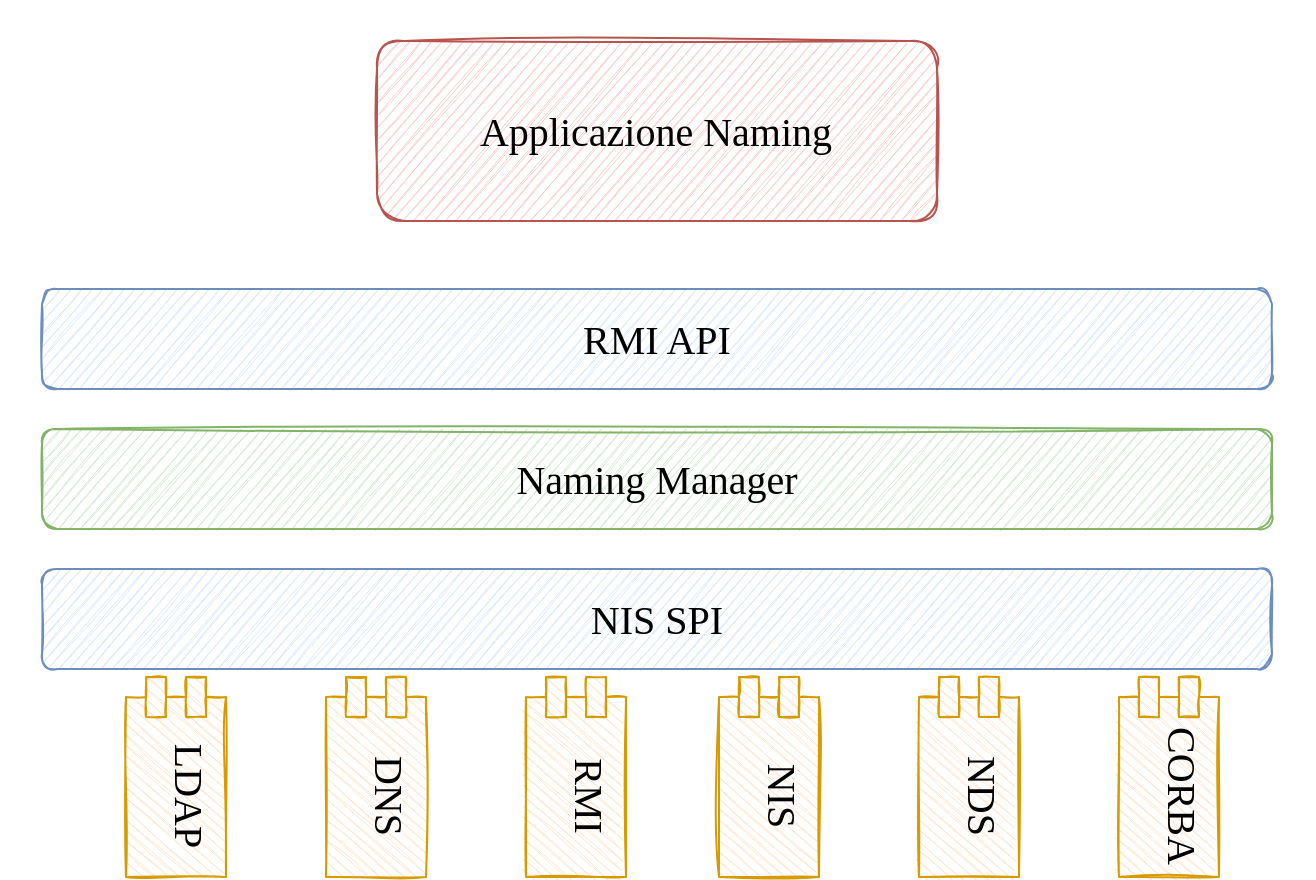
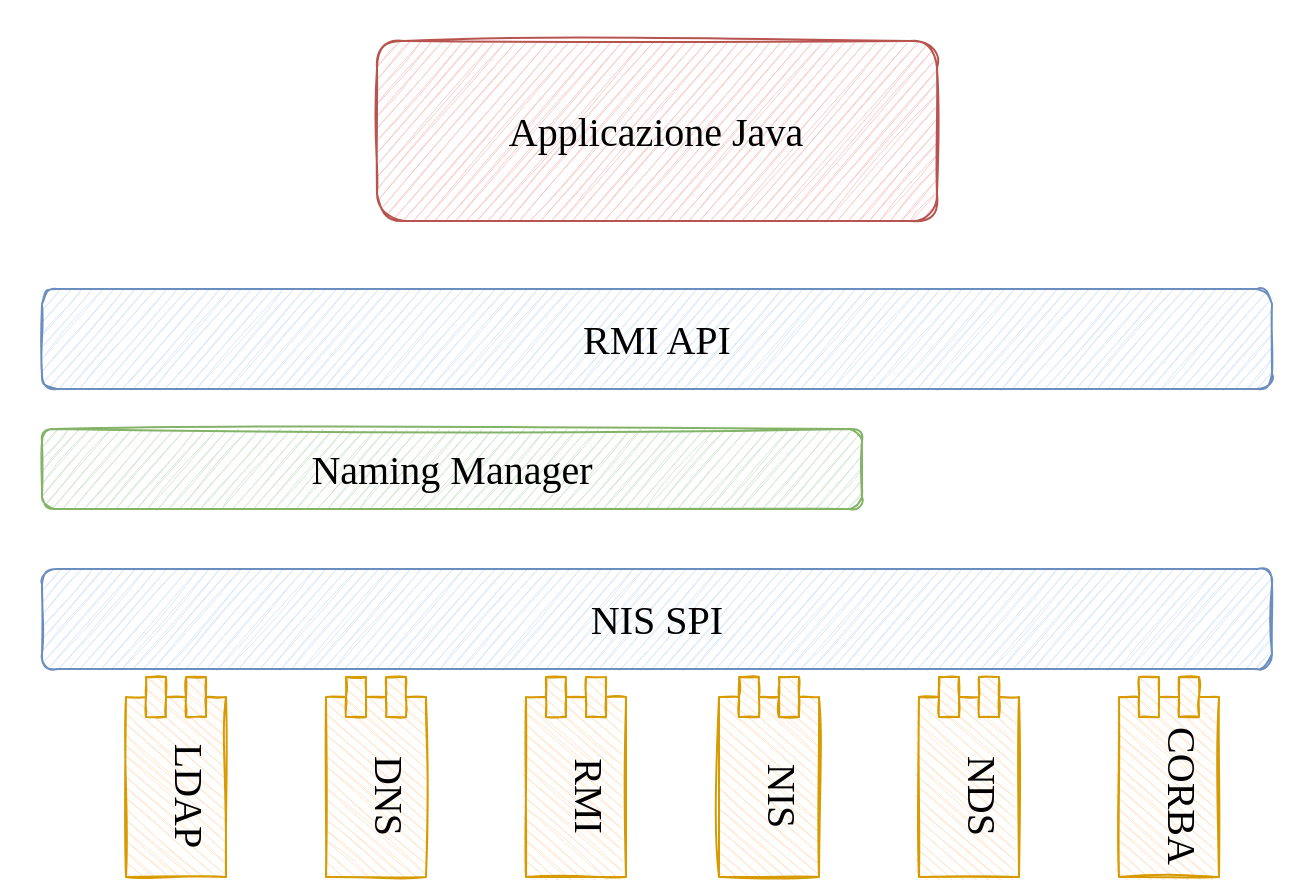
node "Applicazione Naming": label "Applicazione Naming" -> "Applicazione Java"
node "Naming Manager": size 1230x100 -> 820x80
